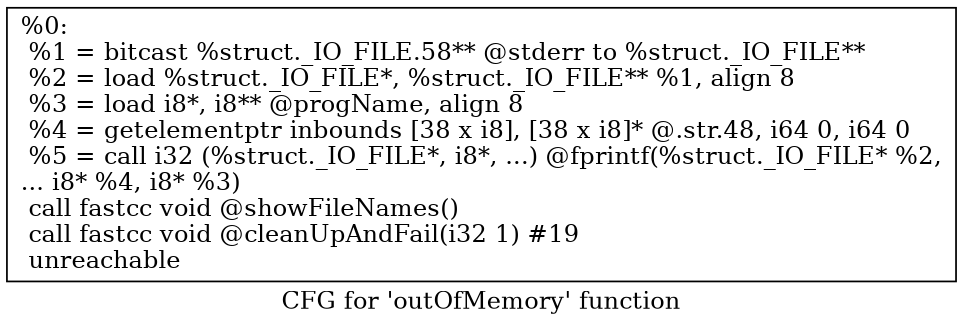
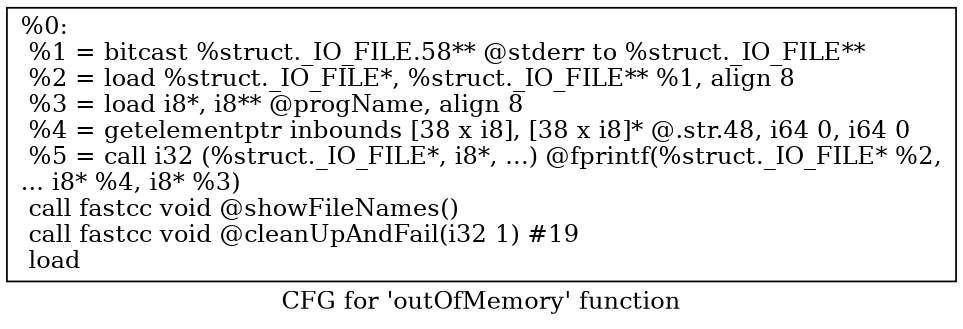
node "%0:": text "unreachable" -> "load"
